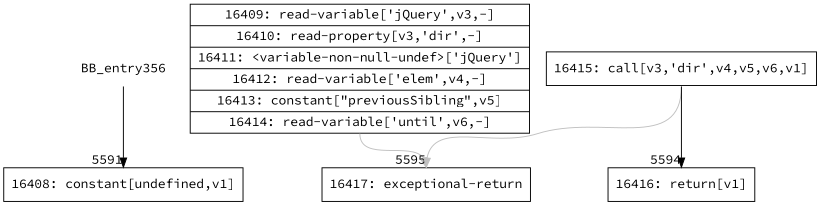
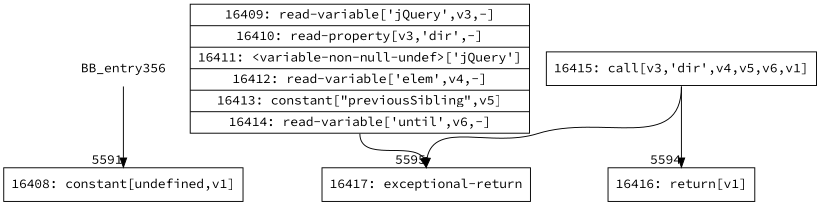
edge "16415: call[v3,'dir',v4,v5,v6,v1]" -> "16417: exceptional-return": color gray -> black
edge "16409: read-variable['jQuery',v3,-]" -> "16417: exceptional-return": color gray -> black
